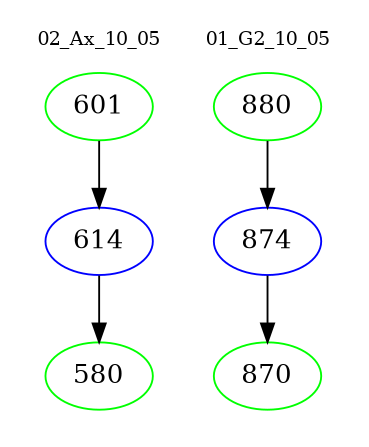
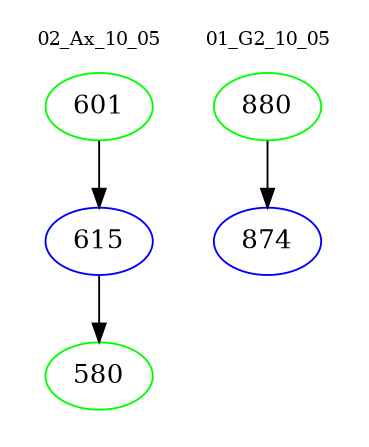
node "614": label "614" -> "615"
node "870": removed
